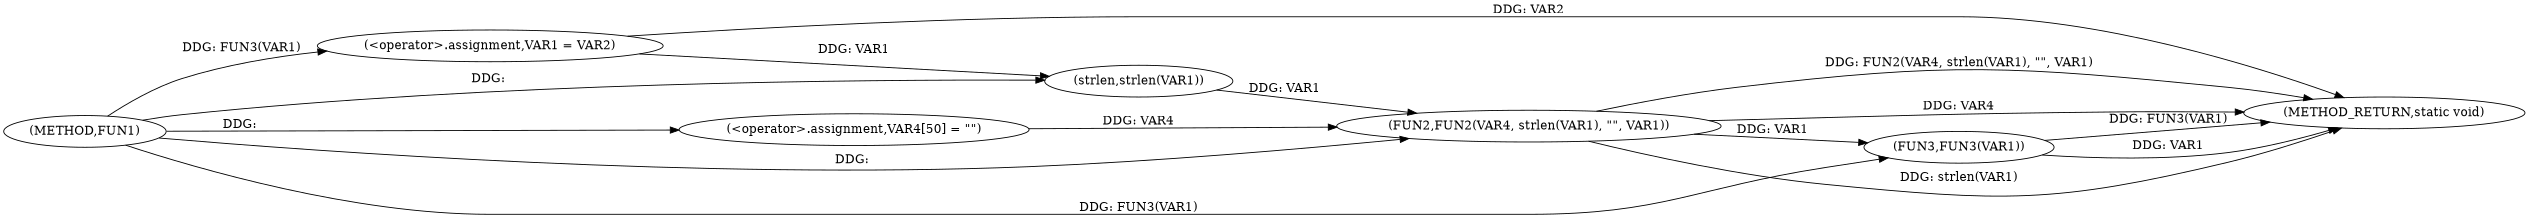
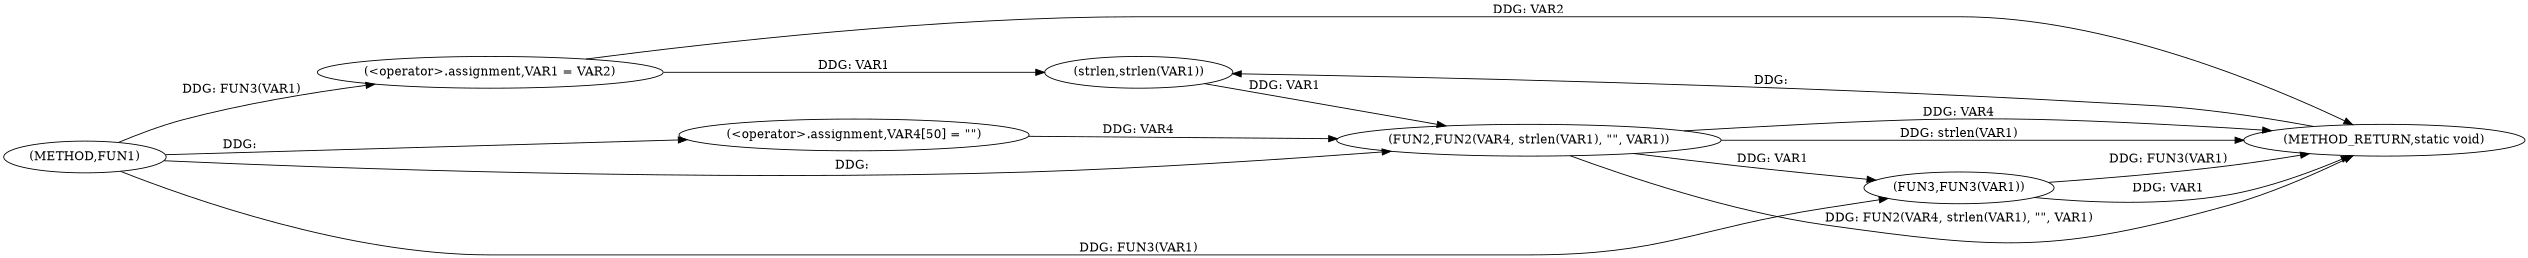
edge "(METHOD,FUN1)" -> "(strlen,strlen(VAR1))": now "(METHOD_RETURN,static void)" -> "(strlen,strlen(VAR1))"
